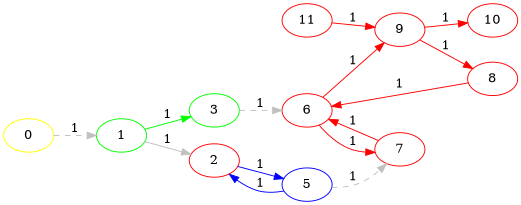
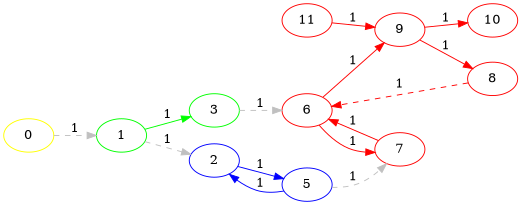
edge "8" -> "6": style solid -> dashed
edge "1" -> "2": style solid -> dashed
node "2": color red -> blue
